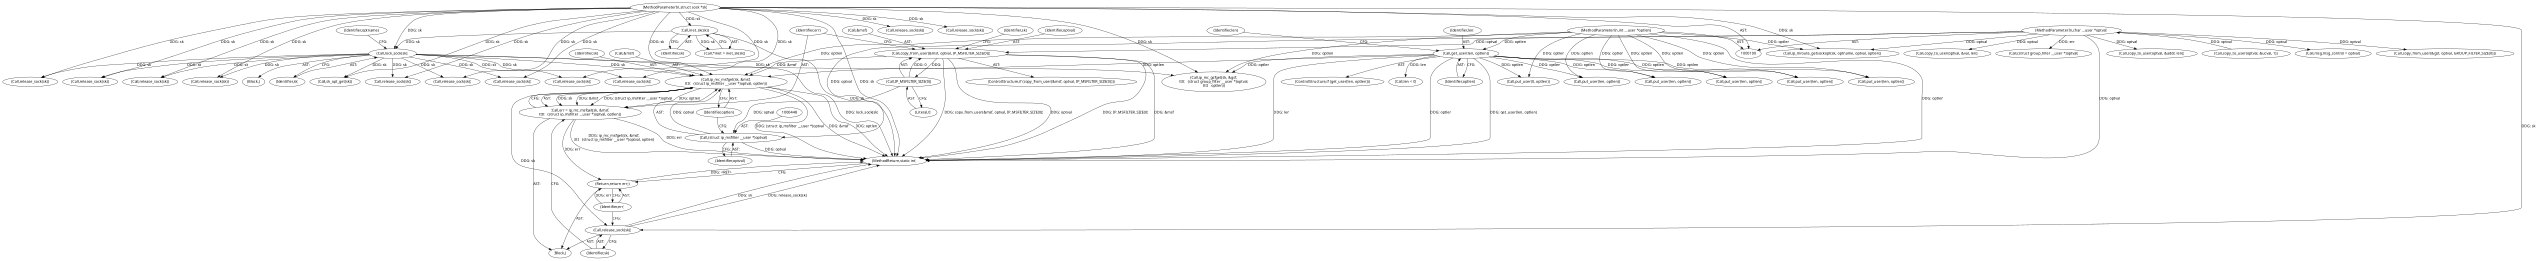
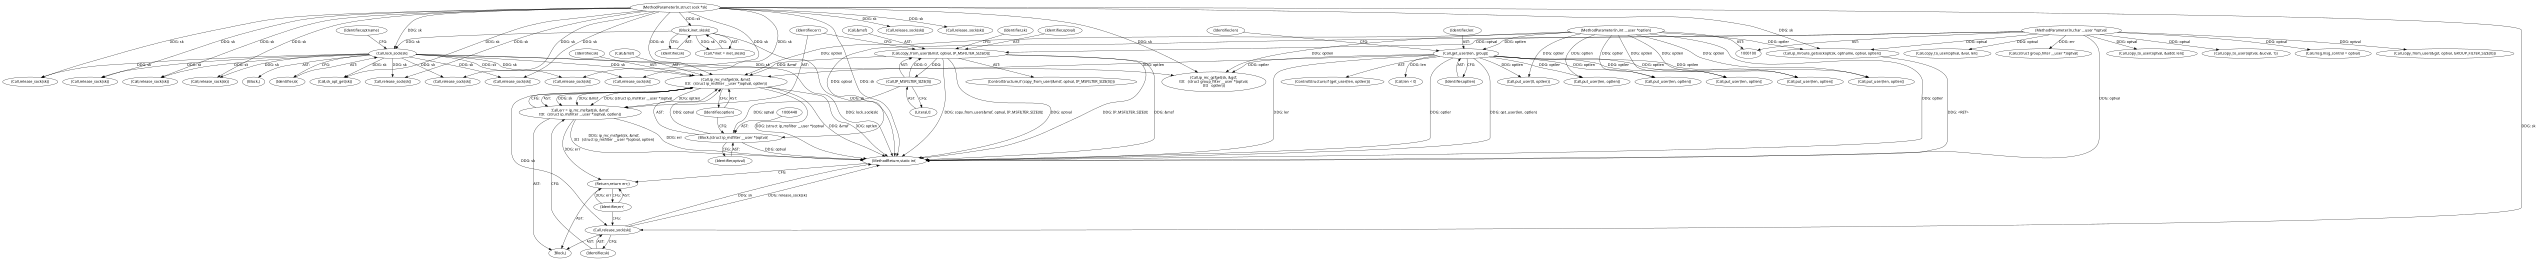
edge "(MethodParameterIn,struct sock *sk)" -> "1000100": removed, label "AST:"
node "(Call,inet_sk(sk))": label "(Call,inet_sk(sk))" -> "(Block,inet_sk(sk))"
edge "(Call,copy_to_user(optval, &ucval, 1))" -> "(MethodParameterIn,char __user *optval)": reversed
node "(Call,get_user(len, optlen))": label "(Call,get_user(len, optlen))" -> "(Call,get_user(len, group))"
node "(Call,(struct ip_msfilter __user *)optval)": label "(Call,(struct ip_msfilter __user *)optval)" -> "(Block,(struct ip_msfilter __user *)optval)"
edge "(Return,return err;)" -> "(MethodReturn,static int)": now "(Call,ip_mroute_getsockopt(sk, optname, optval, optlen))" -> "(MethodReturn,static int)"
